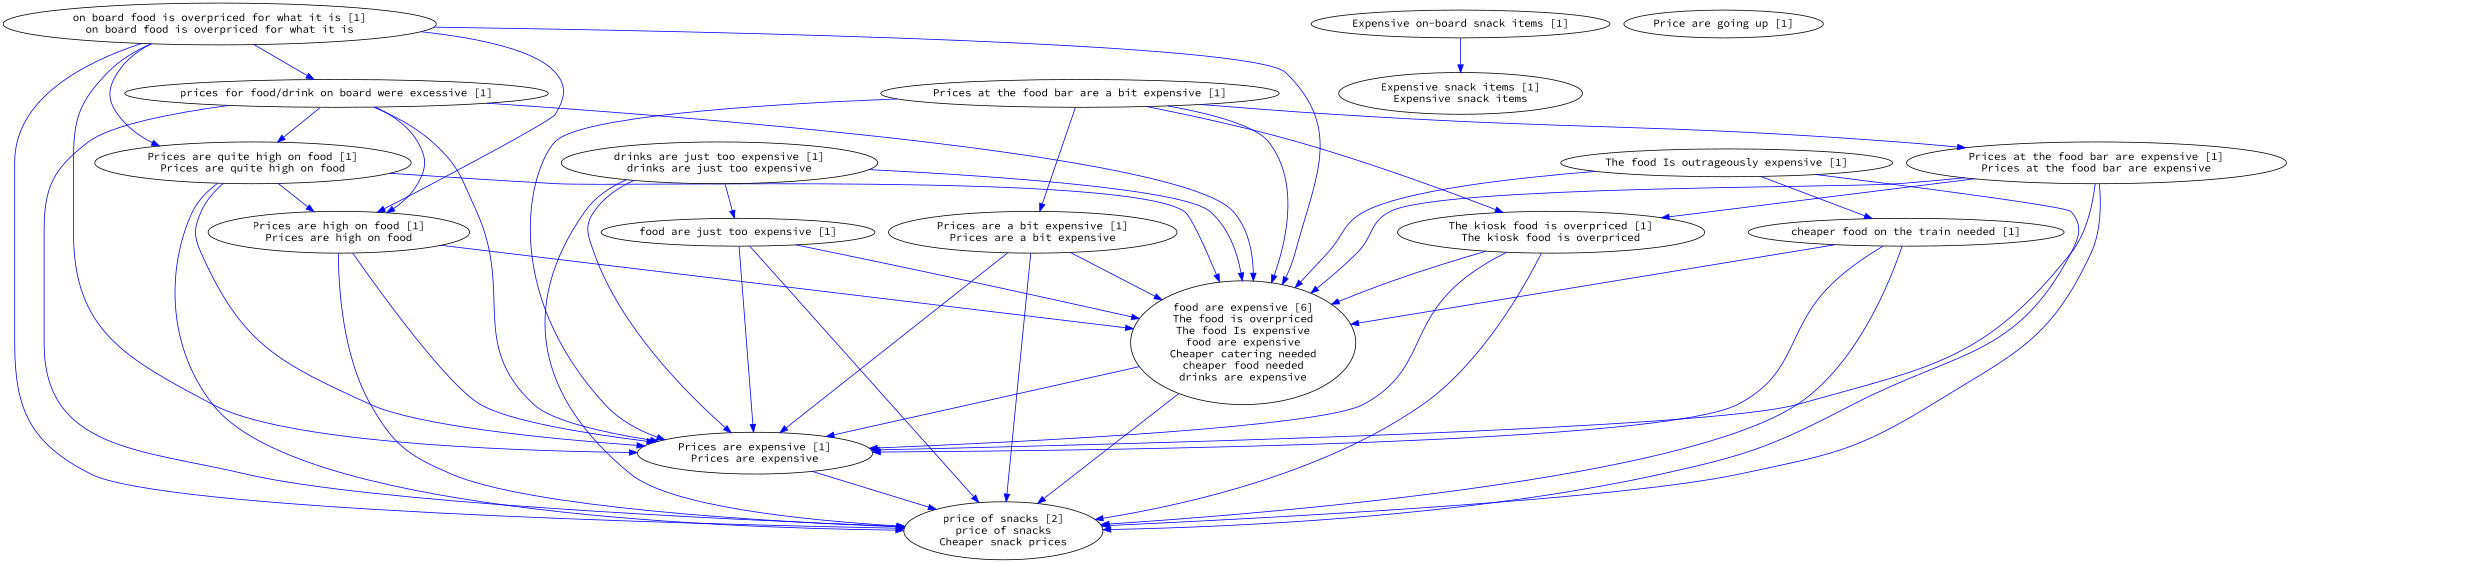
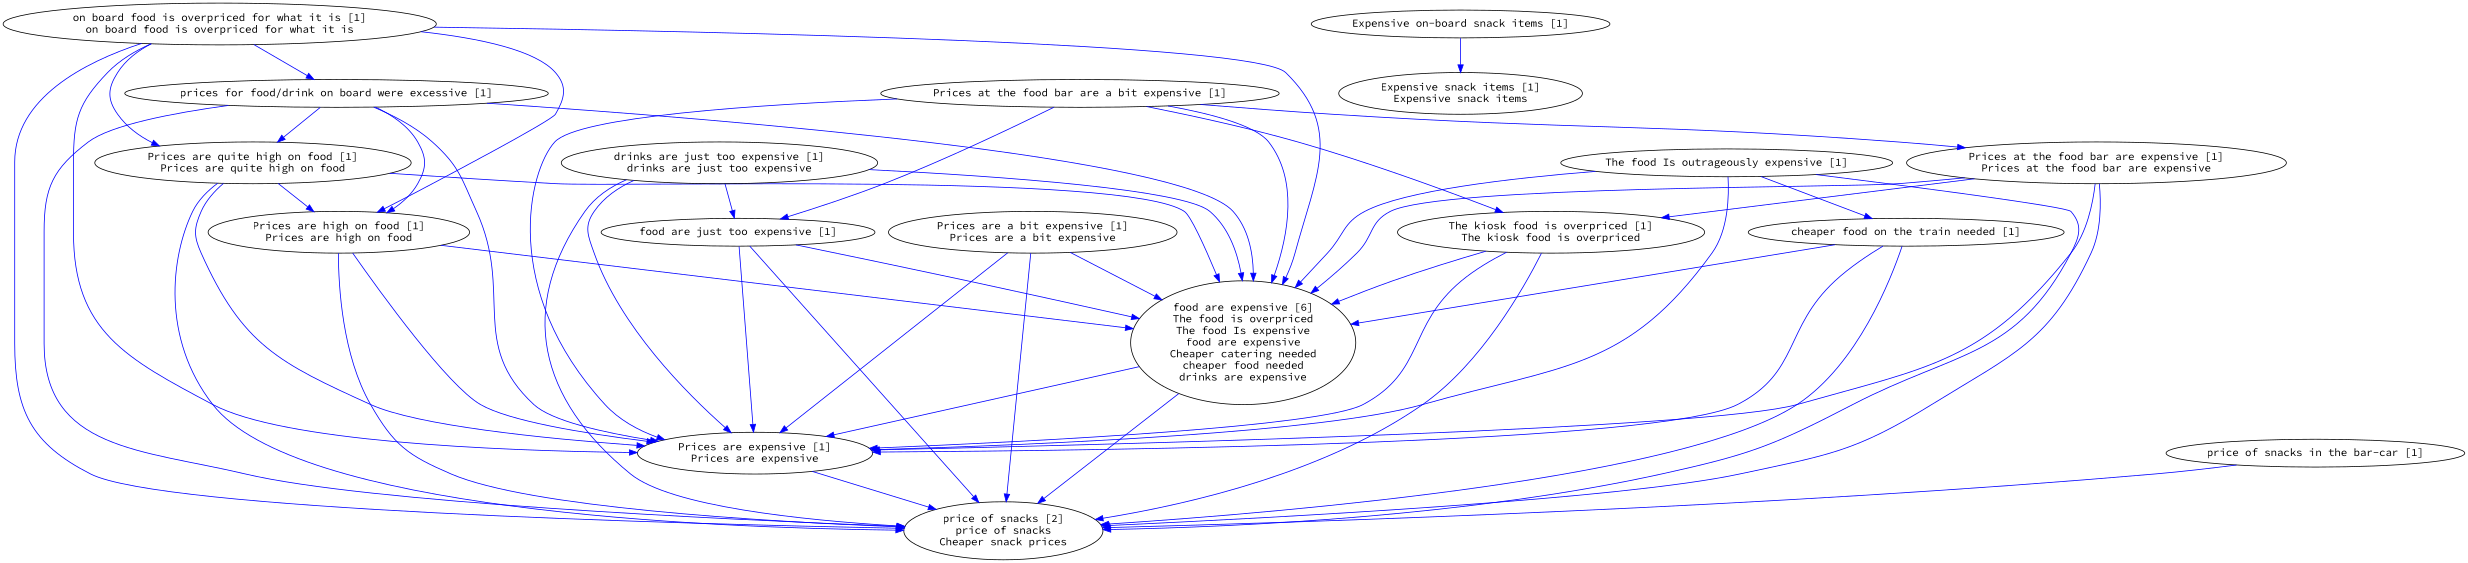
node "Price are going up [1]": removed
edge "Prices at the food bar are a bit expensive [1]" -> "Prices are a bit expensive [1] Prices are a bit expensive": now "Prices at the food bar are a bit expensive [1]" -> "food are just too expensive [1]"
edge "The food Is outrageously expensive [1]" -> "Prices are expensive [1] Prices are expensive": added
node "price of snacks in the bar-car [1]": added
